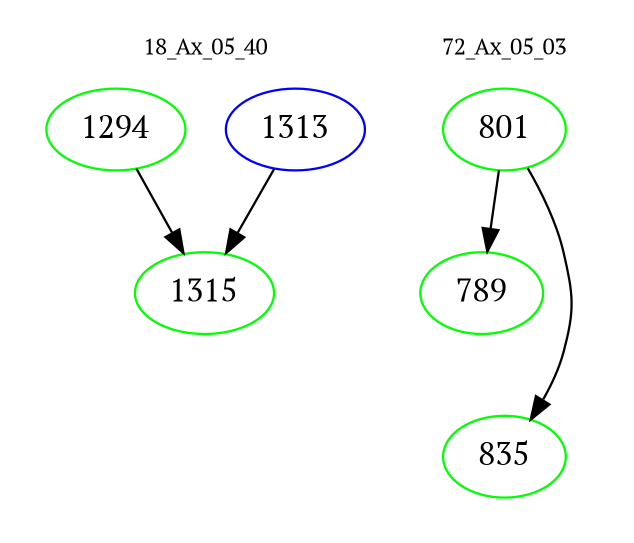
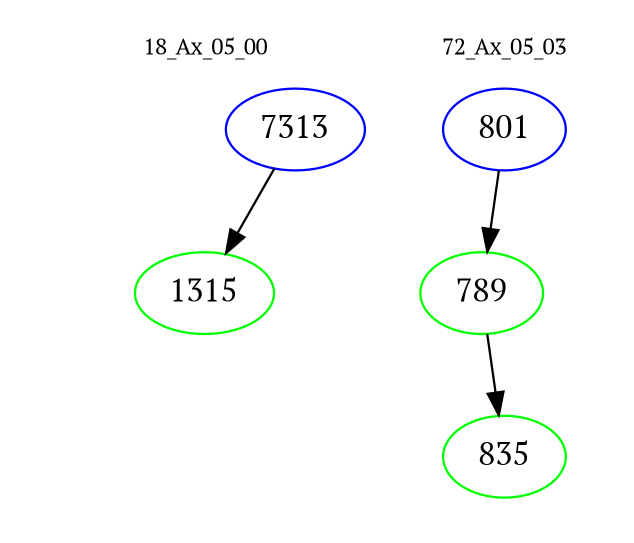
cluster "18_Ax_05_40": label "18_Ax_05_40" -> "18_Ax_05_00"
node "1294": removed
node "1313": label "1313" -> "7313"
node "801": color green -> blue
edge "801" -> "835": now "789" -> "835"
